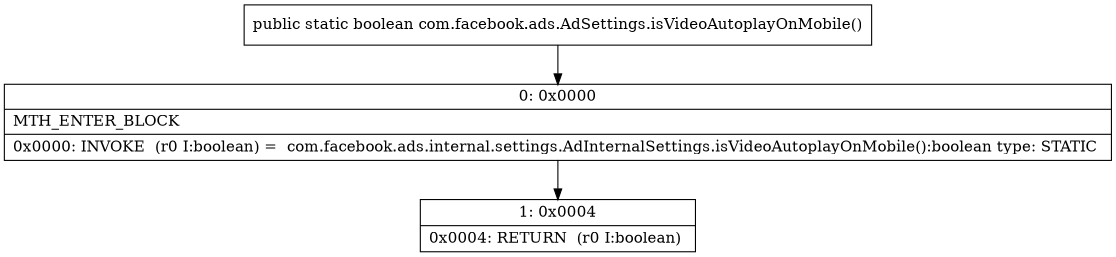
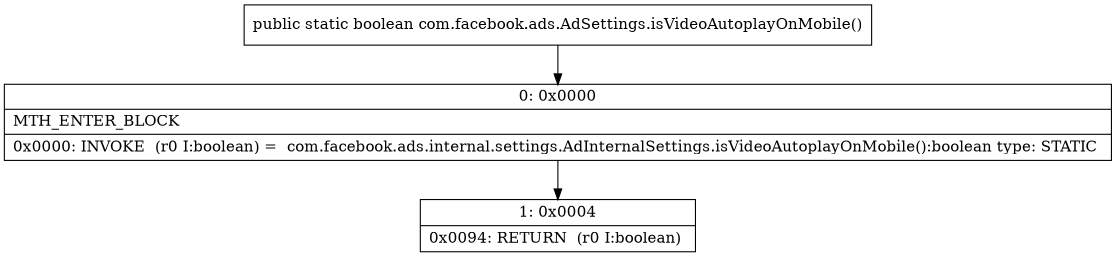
node "1: 0x0004": text "0x0004: RETURN  (r0 I:boolean)" -> "0x0094: RETURN  (r0 I:boolean)"
